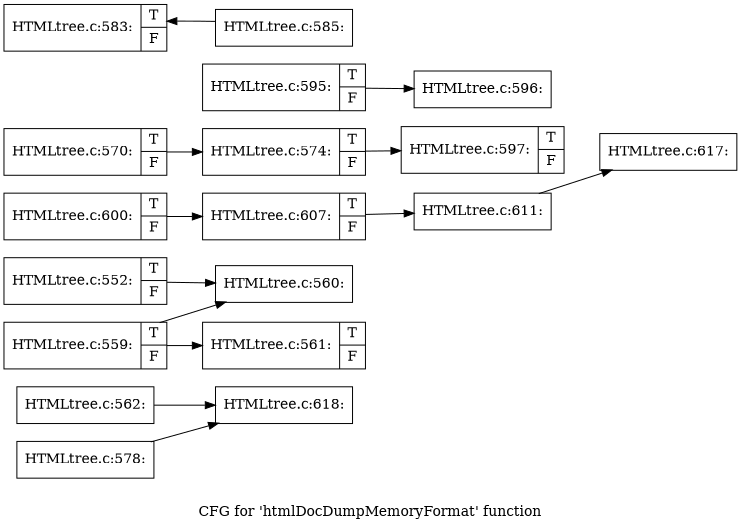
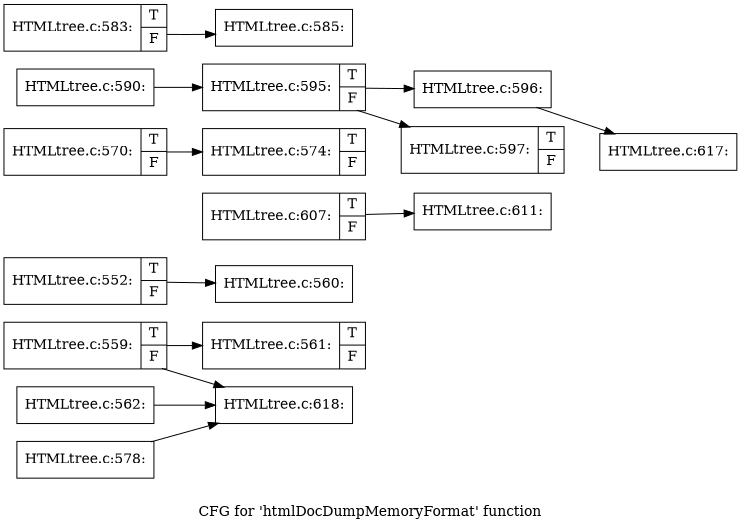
edge "HTMLtree.c:585:" -> "HTMLtree.c:583:": reversed
node "HTMLtree.c:590:": added
edge "HTMLtree.c:574:" -> "HTMLtree.c:597:": now "HTMLtree.c:595:" -> "HTMLtree.c:597:"
edge "HTMLtree.c:611:" -> "HTMLtree.c:617:": now "HTMLtree.c:596:" -> "HTMLtree.c:617:"
node "HTMLtree.c:600:": removed
edge "HTMLtree.c:559:" -> "HTMLtree.c:560:": now "HTMLtree.c:559:" -> "HTMLtree.c:618:"
